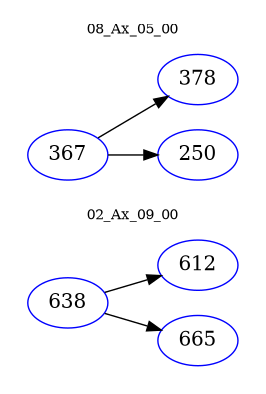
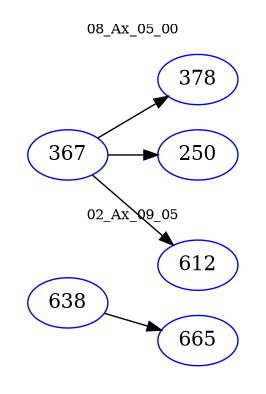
cluster "02_Ax_09_00": label "02_Ax_09_00" -> "02_Ax_09_05"
edge "638" -> "612": now "367" -> "612"
